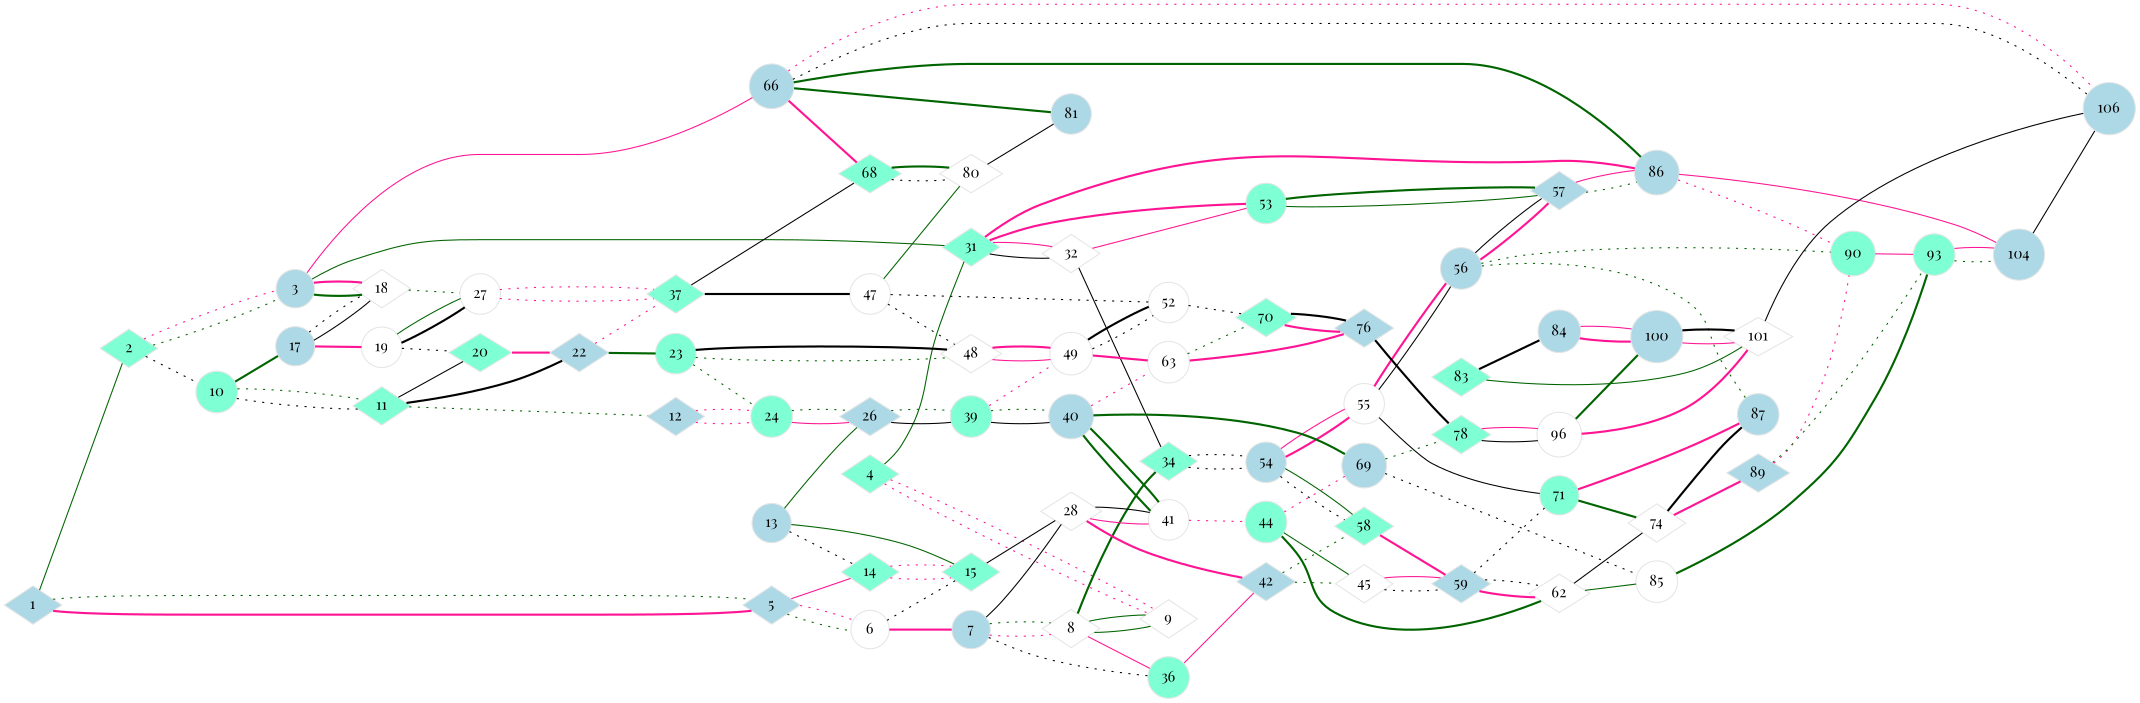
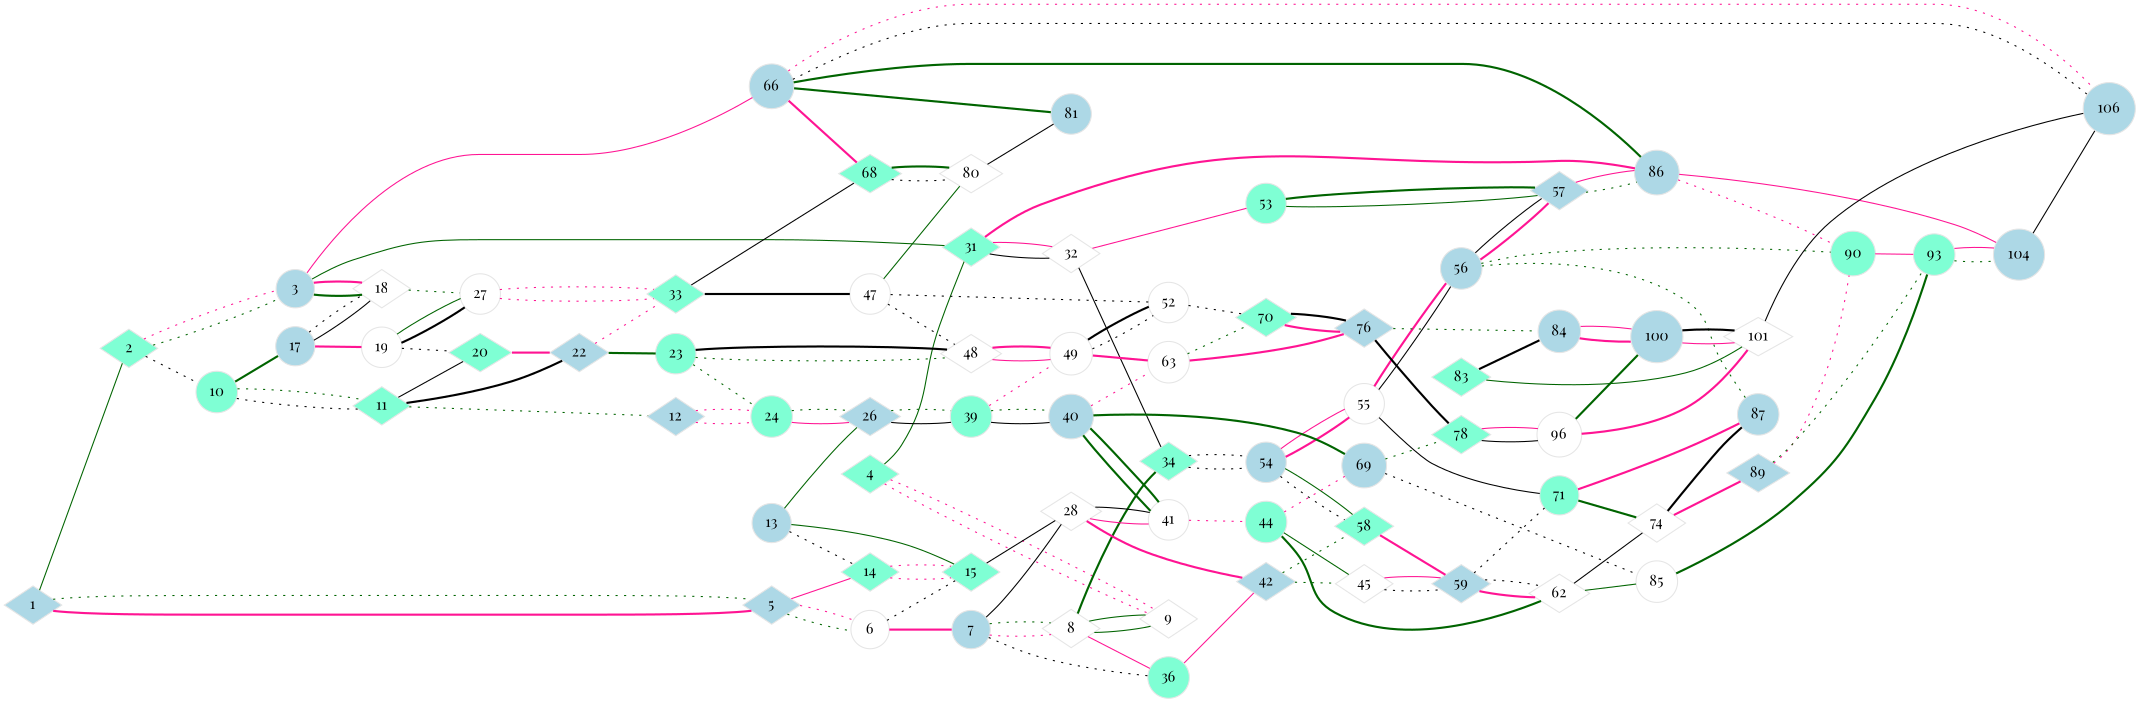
edge "53" -- "31": removed
node "37": label "37" -> "33"
edge "76" -- "84": added
